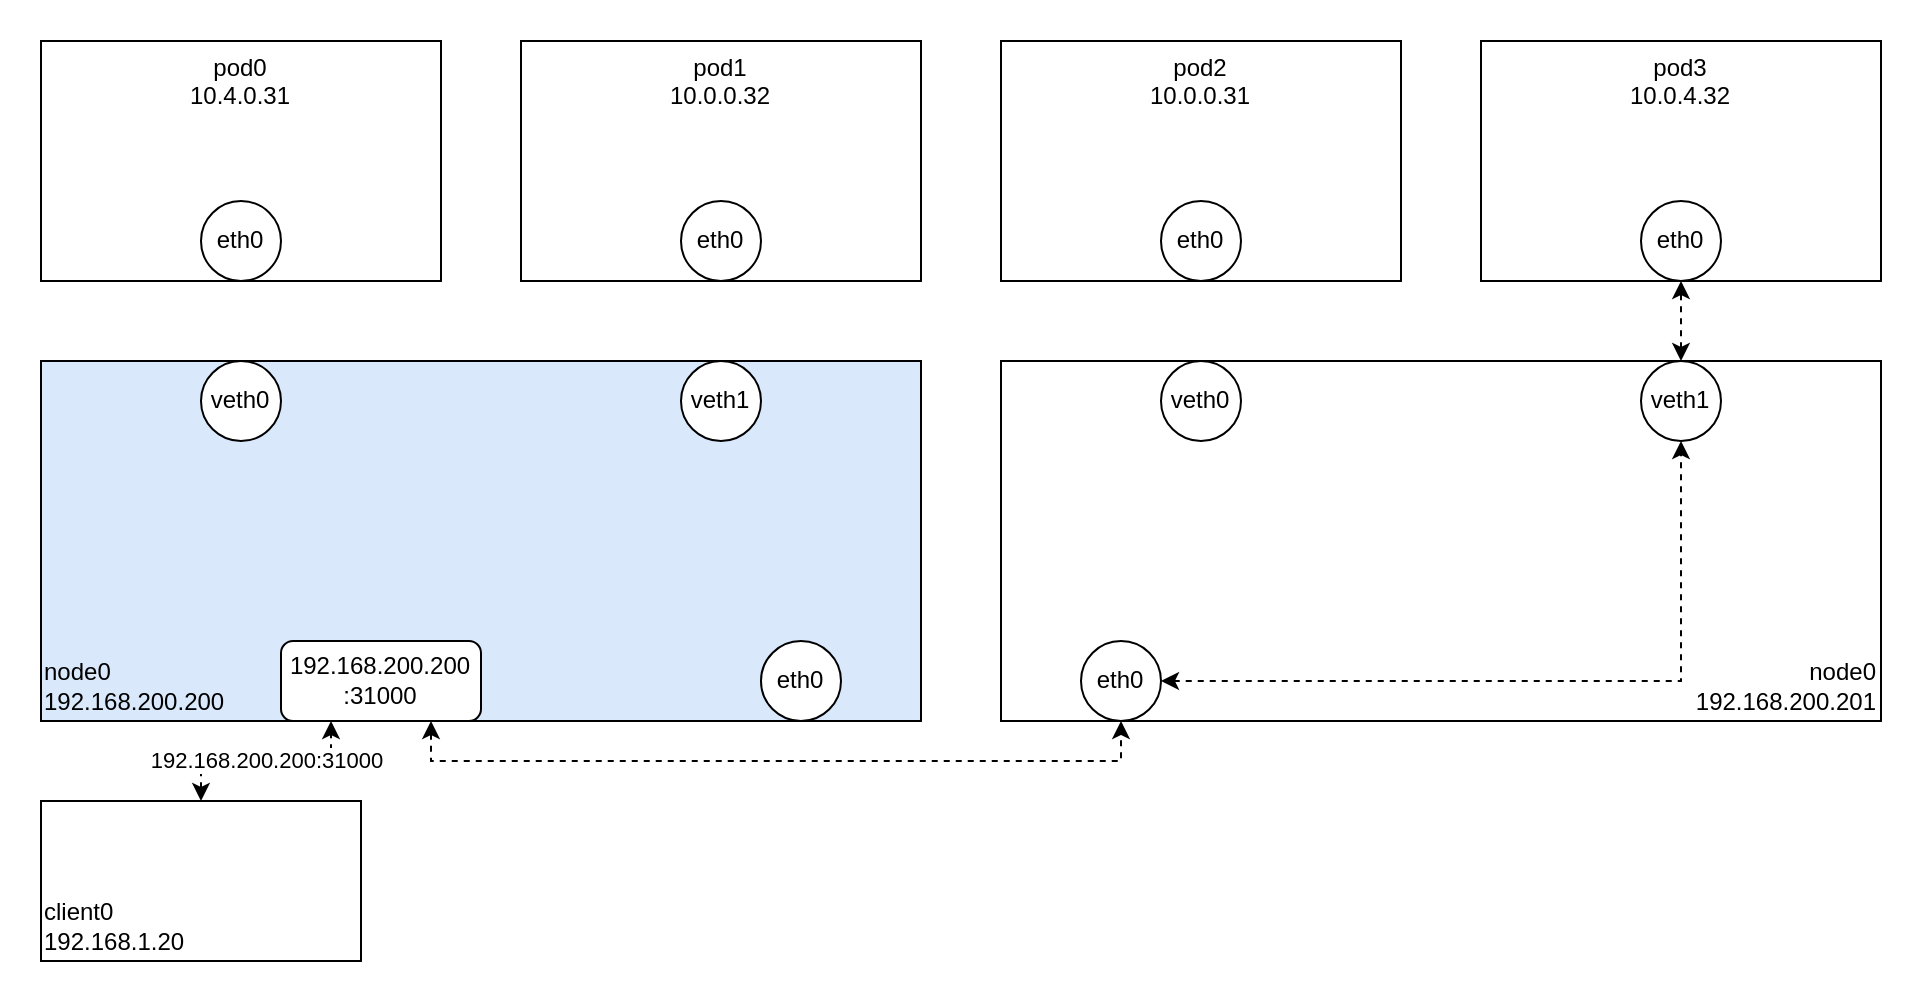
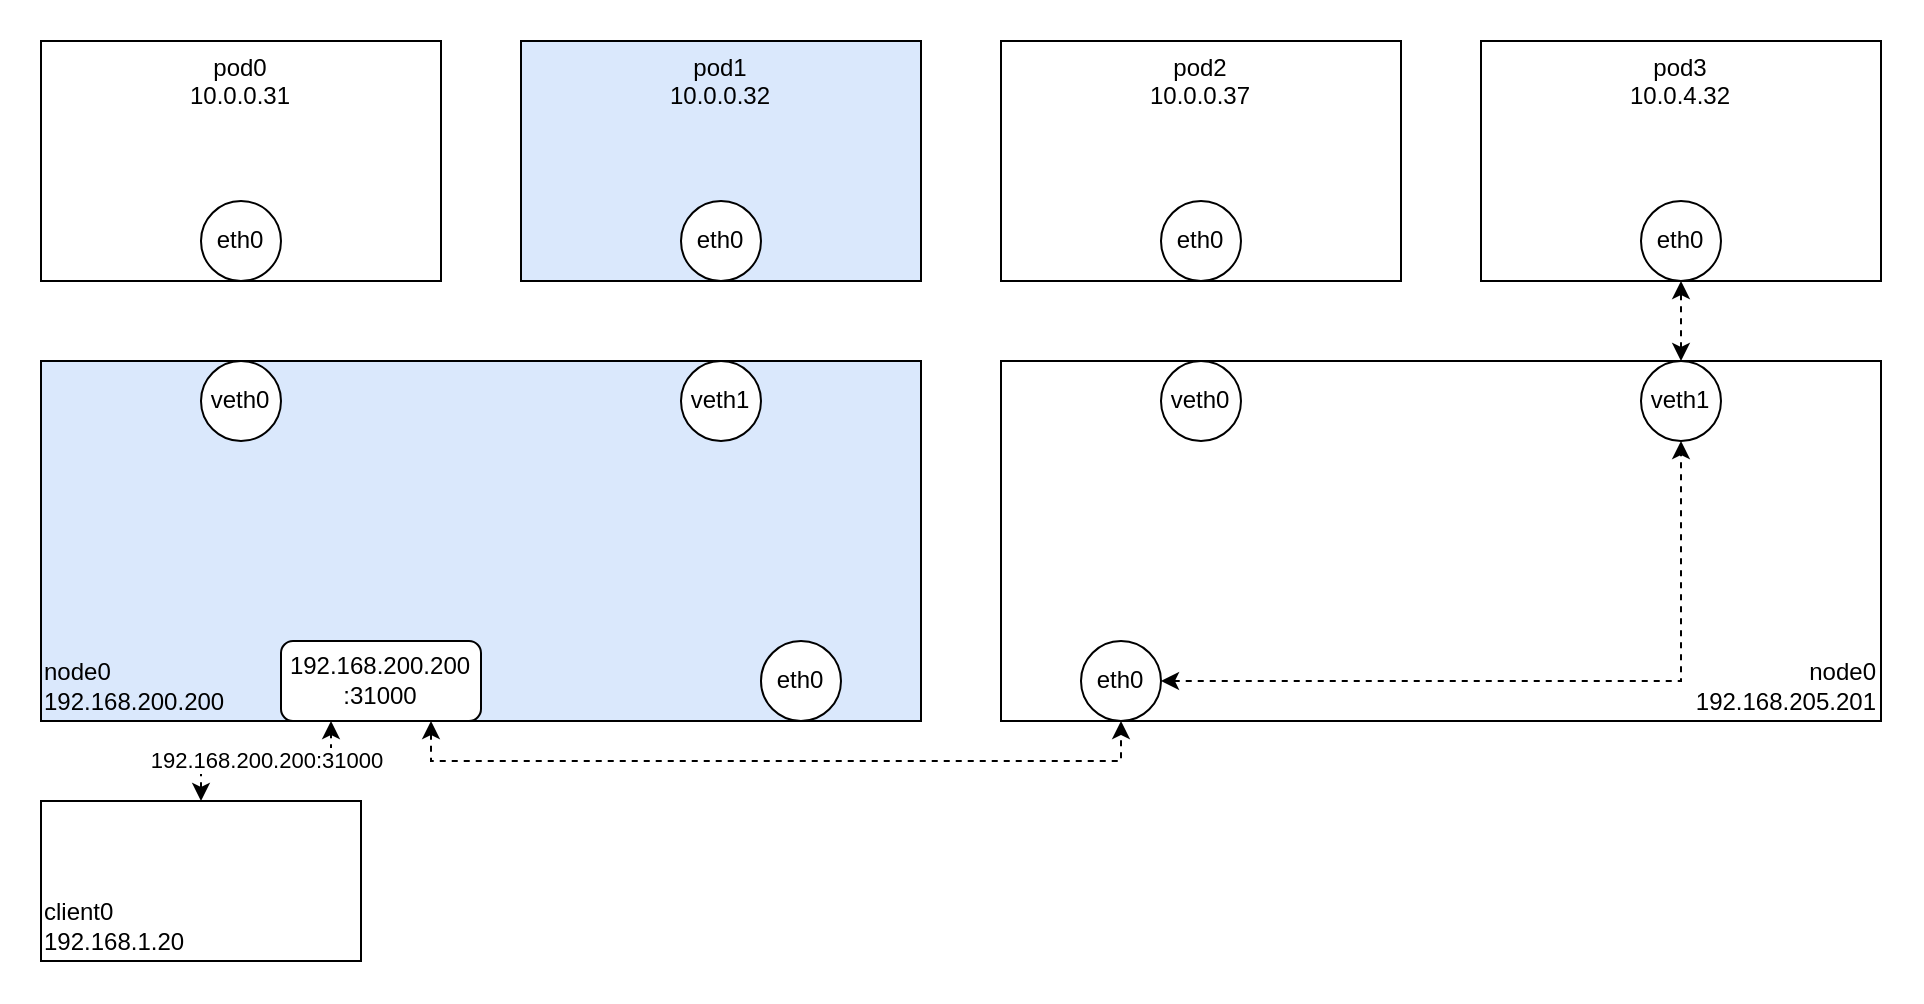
node "pod0 10.4.0.31": label "pod0 10.4.0.31" -> "pod0 10.0.0.31"
node "pod2 10.0.0.31": label "pod2 10.0.0.31" -> "pod2 10.0.0.37"
node "pod1 10.0.0.32": fillcolor #ffffff -> #dae8fc
node "node0 192.168.200.201": label "node0 192.168.200.201" -> "node0 192.168.205.201"
